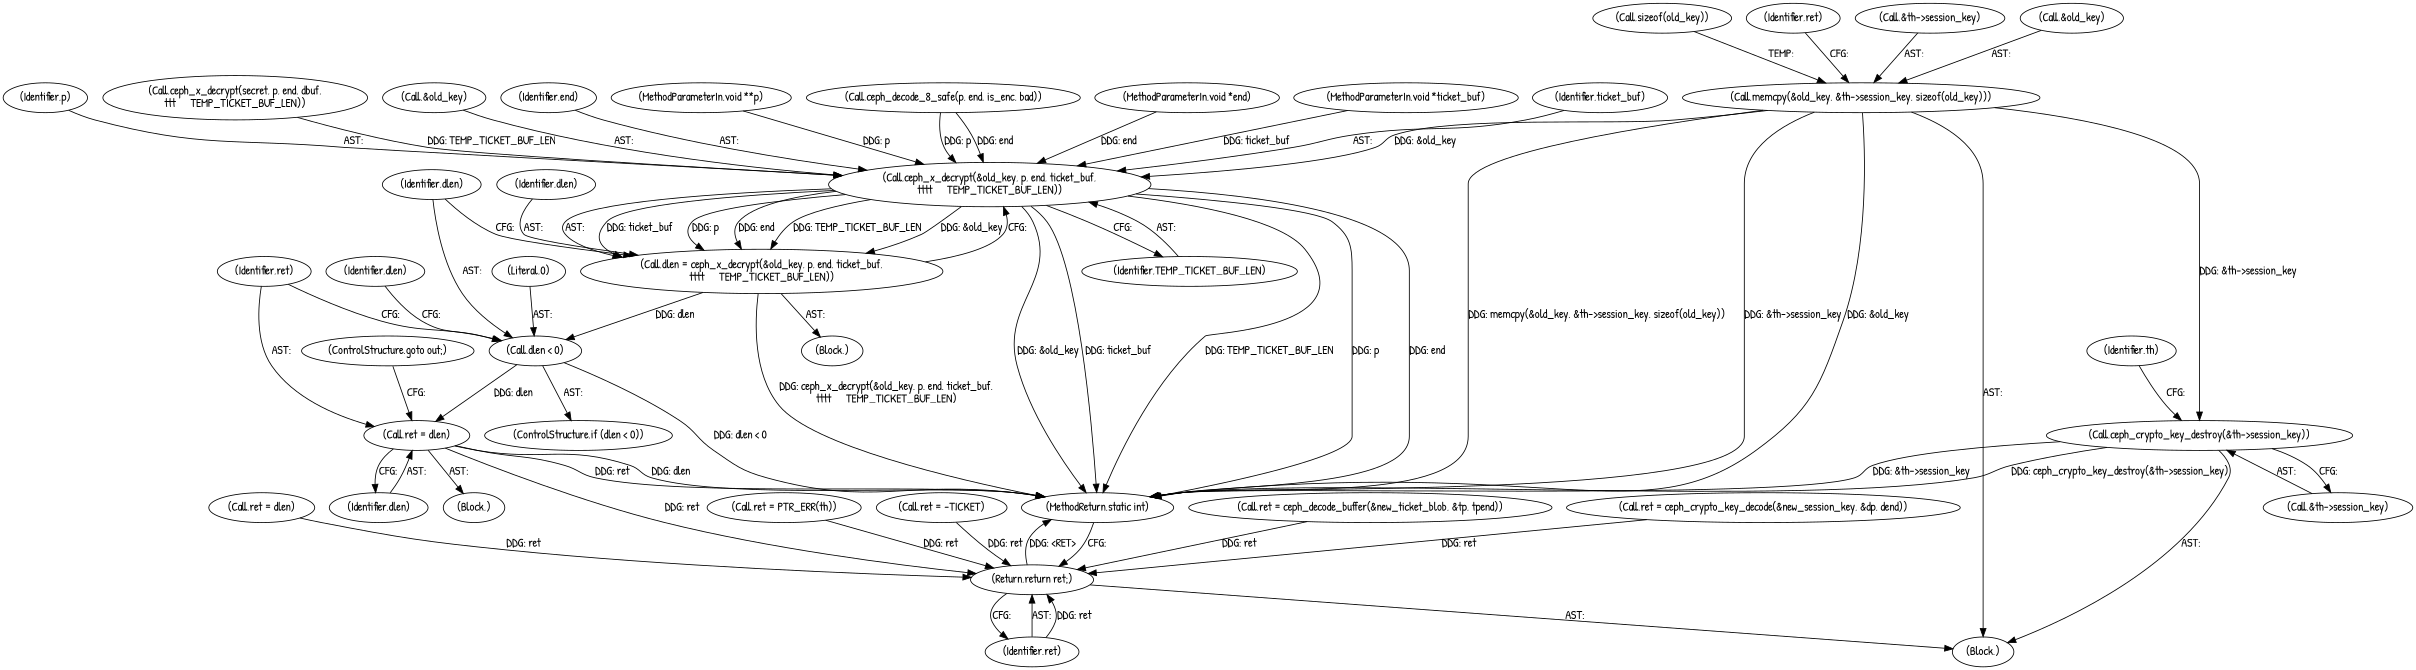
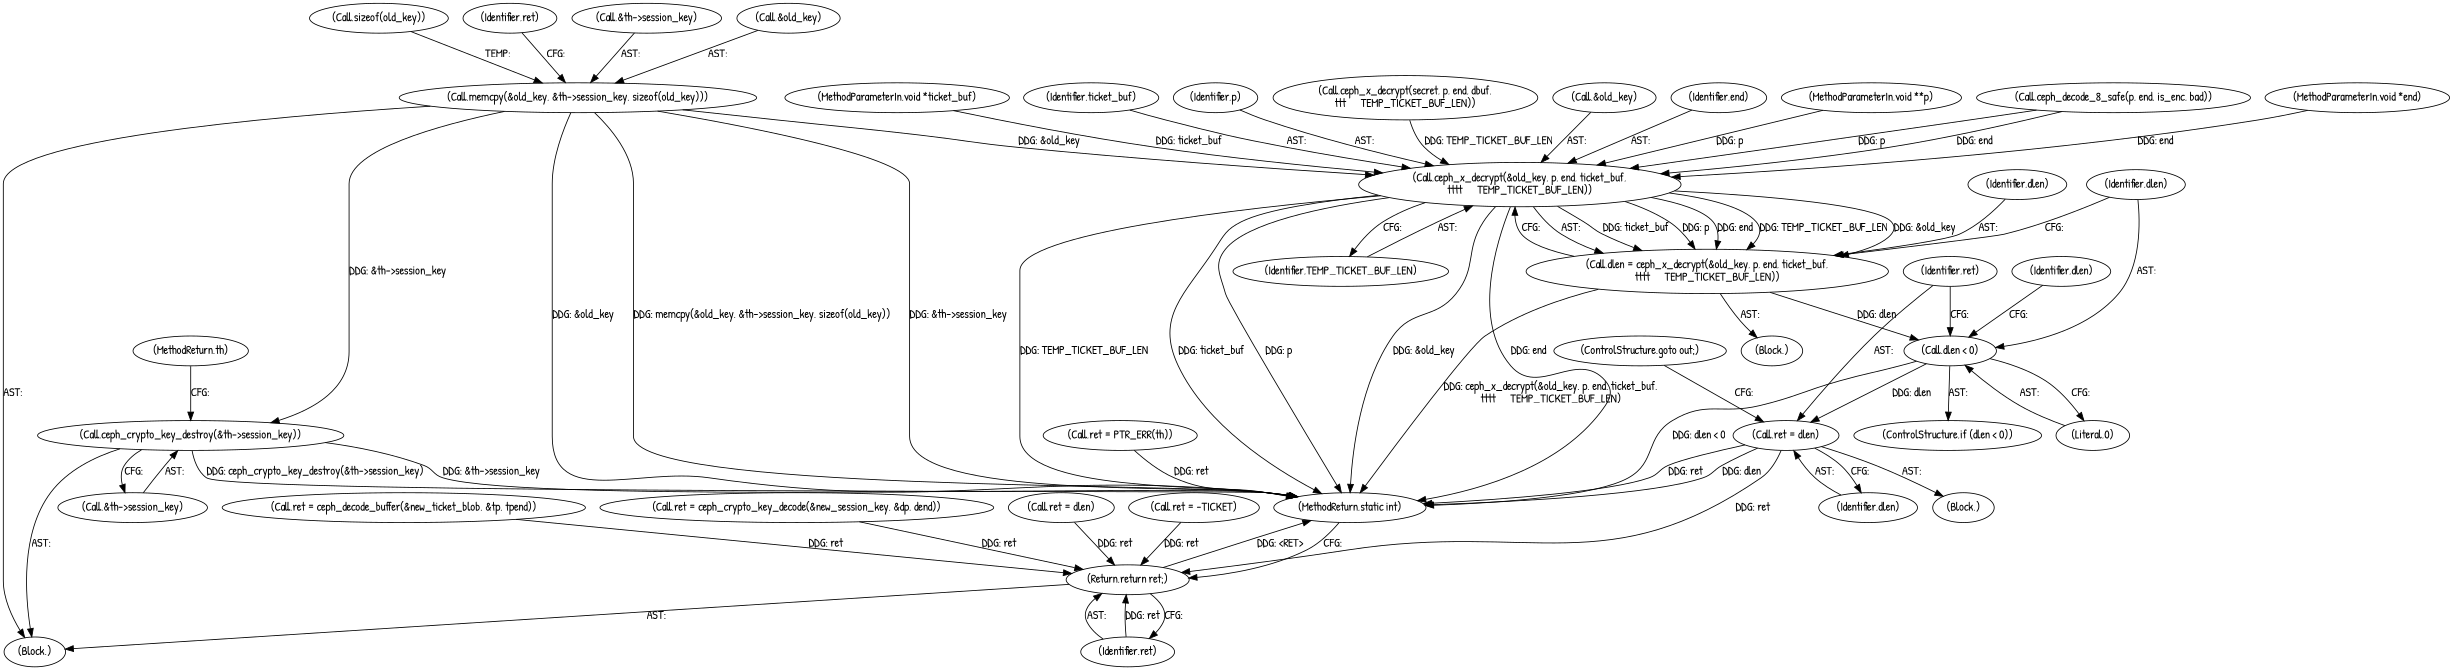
node "(Identifier,th)": label "(Identifier,th)" -> "(MethodReturn,th)"
edge "(Call,dlen < 0)" -> "(Literal,0)": added, label "CFG:"
edge "(Call,ret = PTR_ERR(th))" -> "(Return,return ret;)": now "(Call,ret = PTR_ERR(th))" -> "(MethodReturn,static int)"
